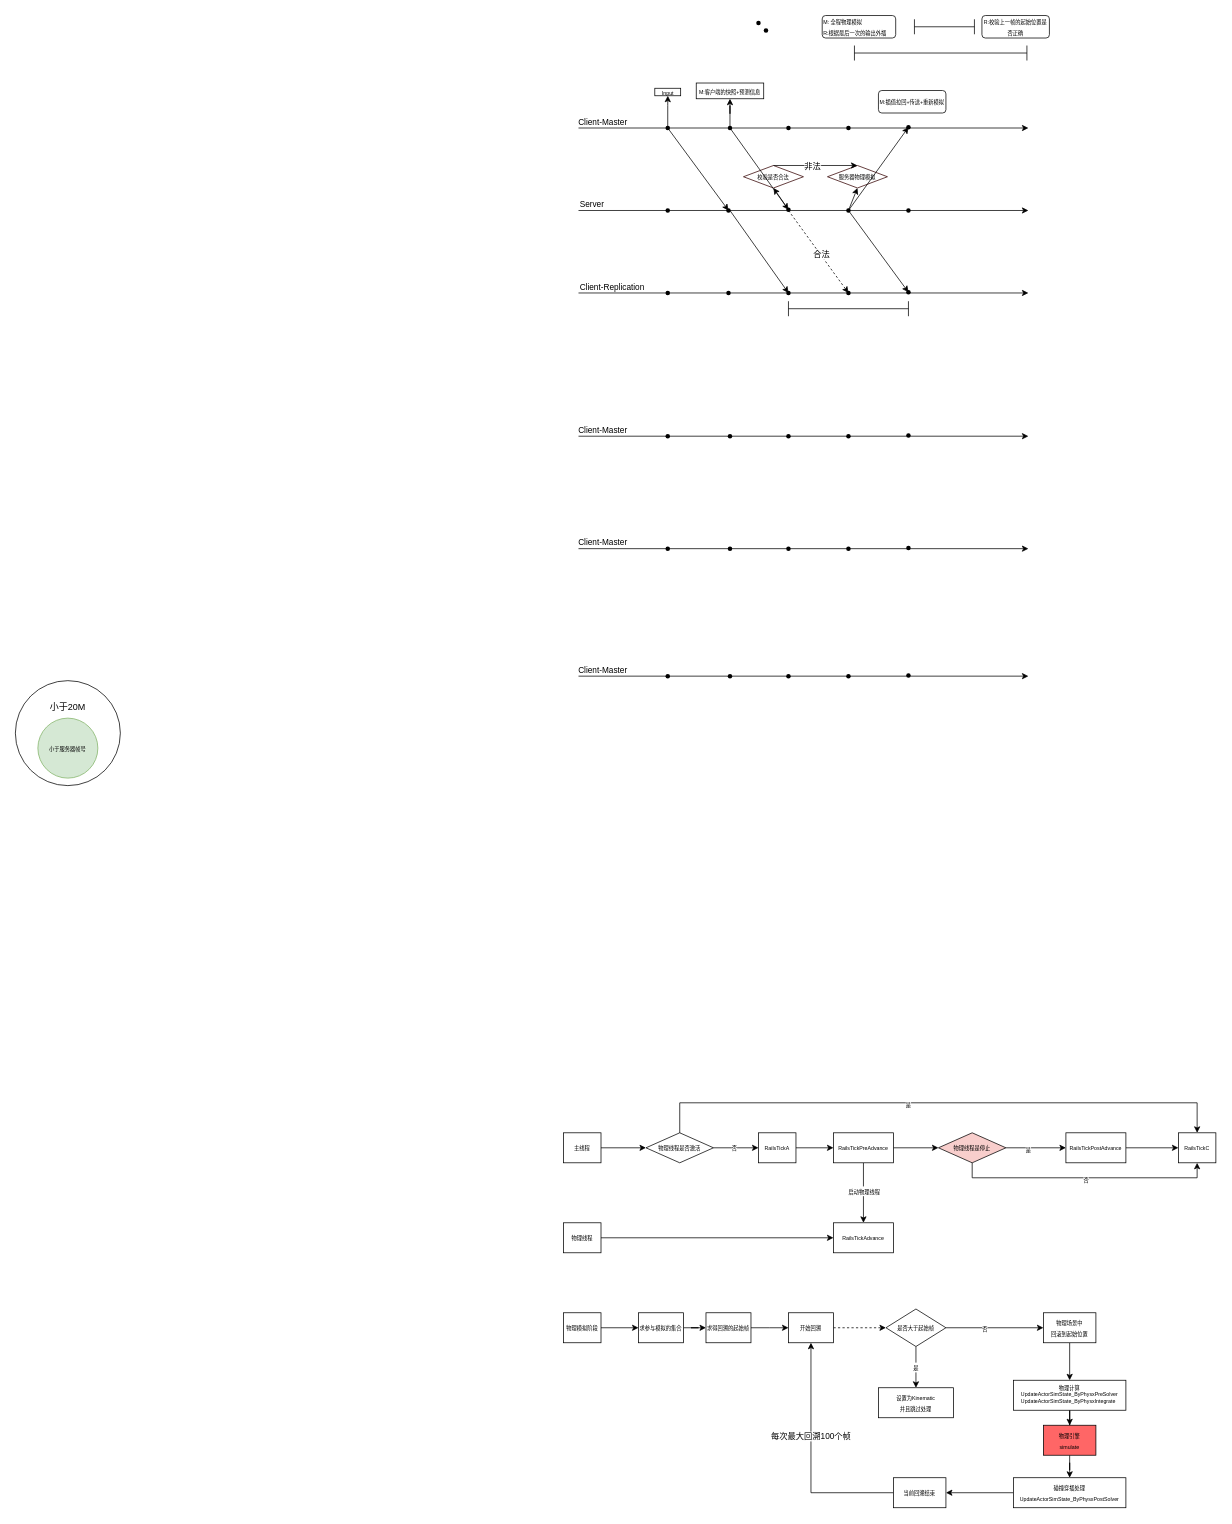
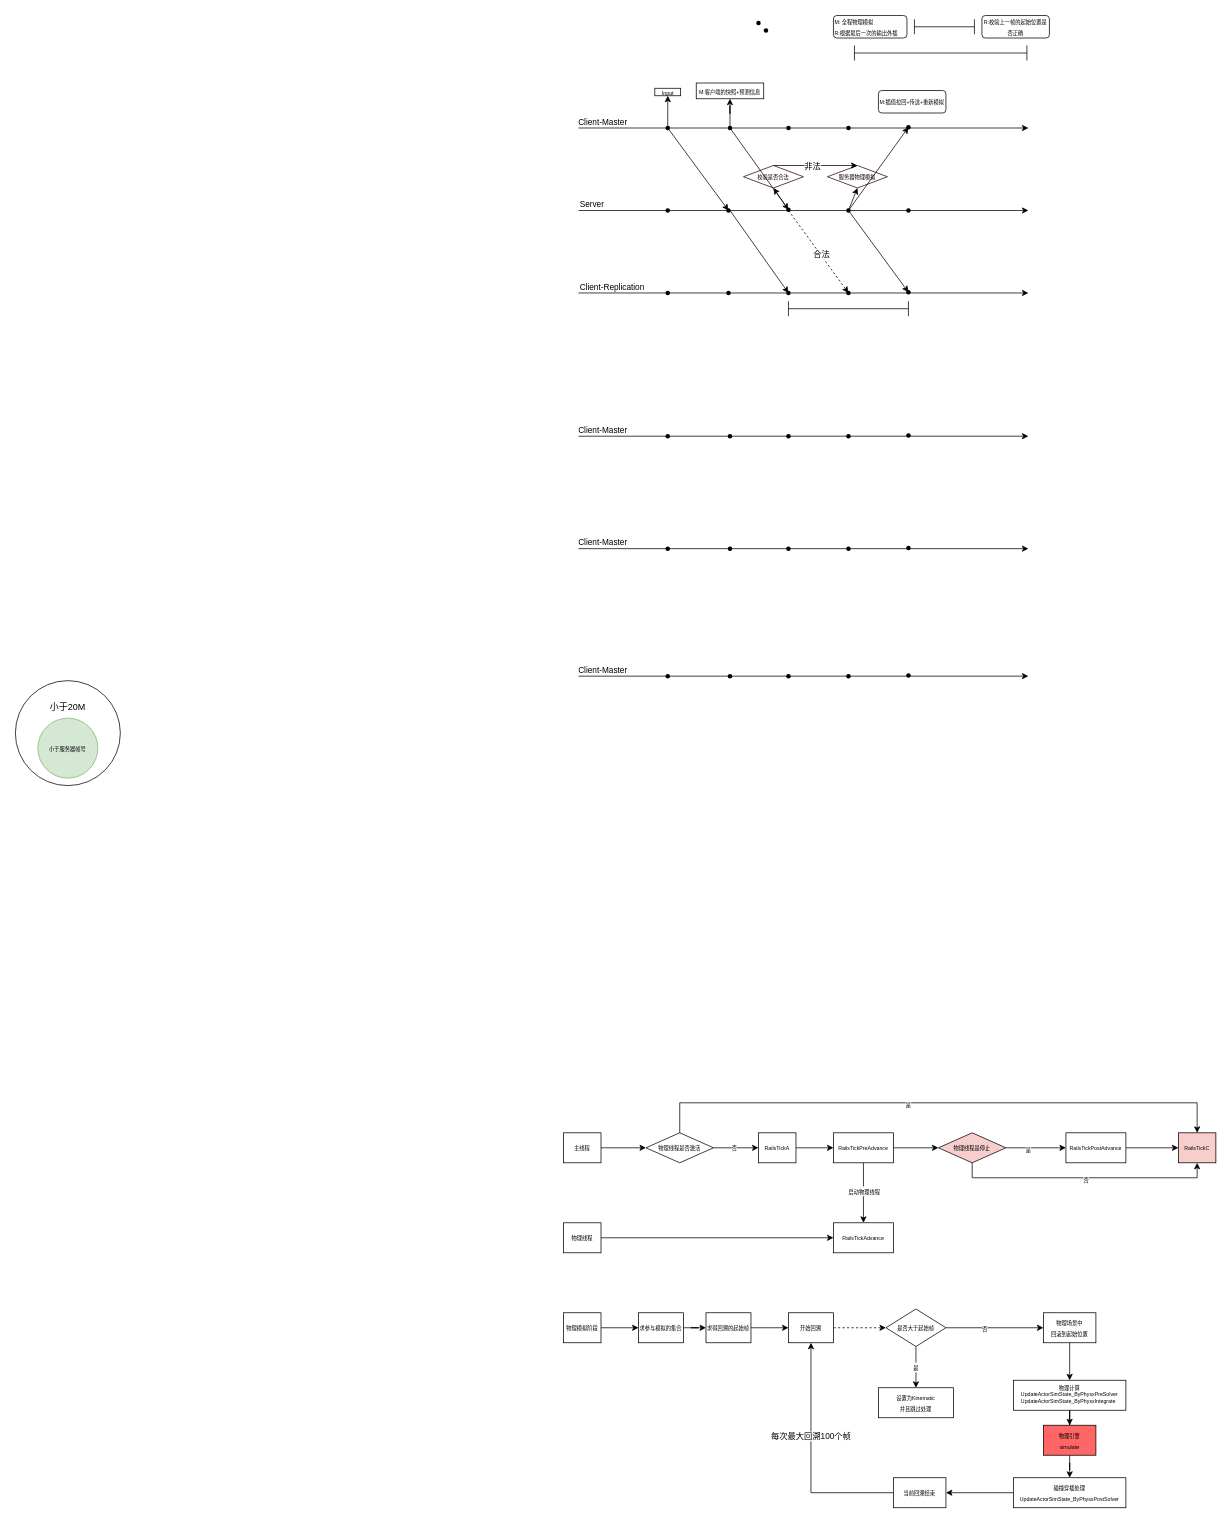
node "M: 全程物理模拟 R:根据最后一次的输出外插": moved (859, 27) -> (870, 27)
node "RailsTickC": fillcolor #ffffff -> #f8cecc
